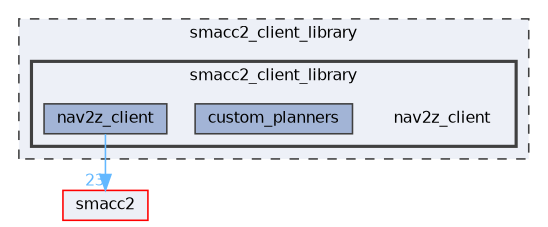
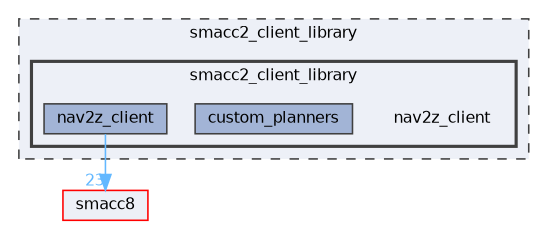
node "smacc2": label "smacc2" -> "smacc8"
